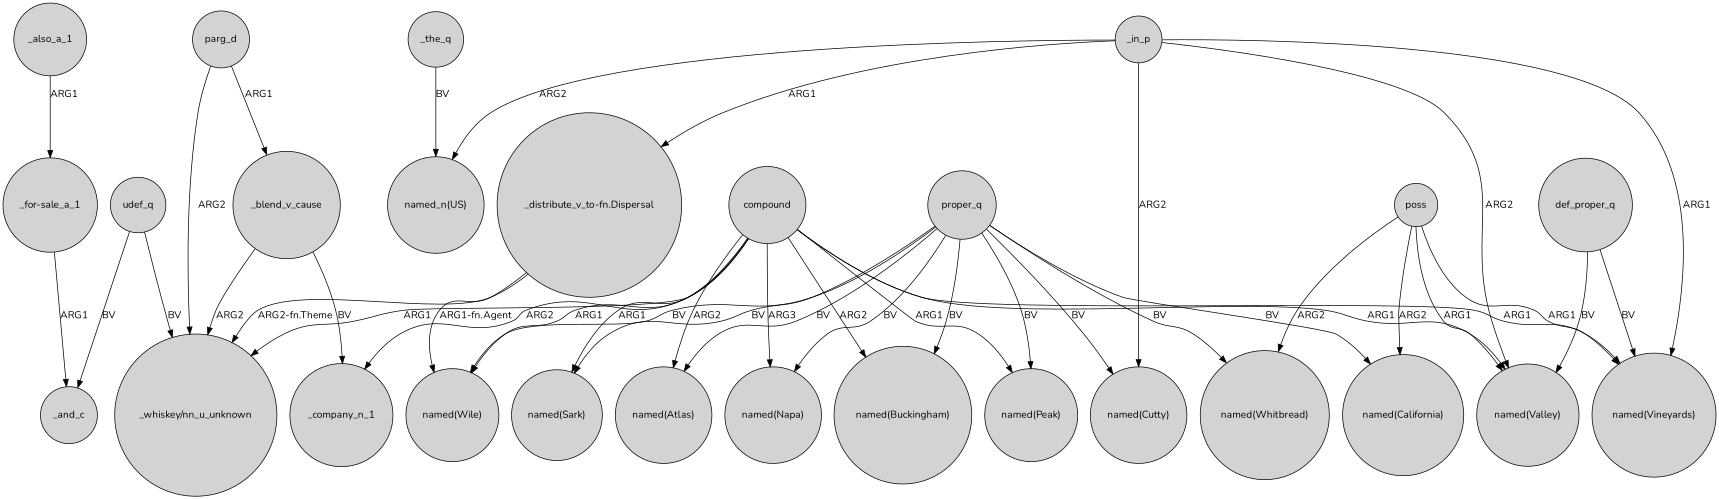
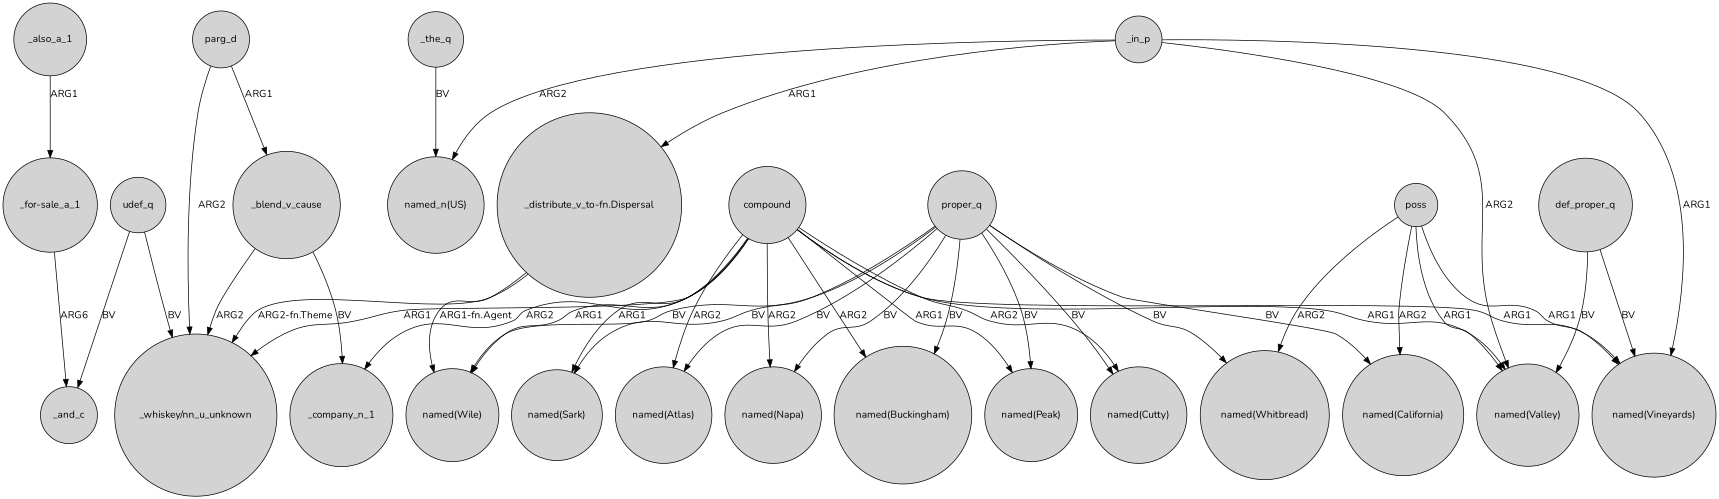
edge "_in_p" -> "named(Cutty)": now "compound" -> "named(Cutty)"
edge "_for-sale_a_1" -> "_and_c": label "ARG1" -> "ARG6"
edge "compound" -> "named(Napa)": label "ARG3" -> "ARG2"
